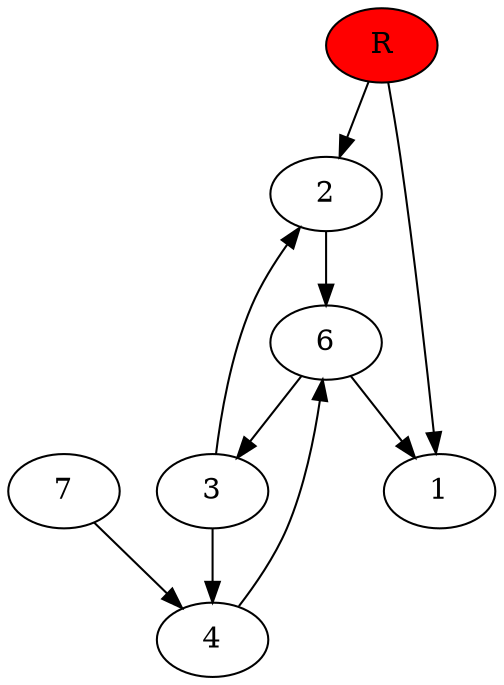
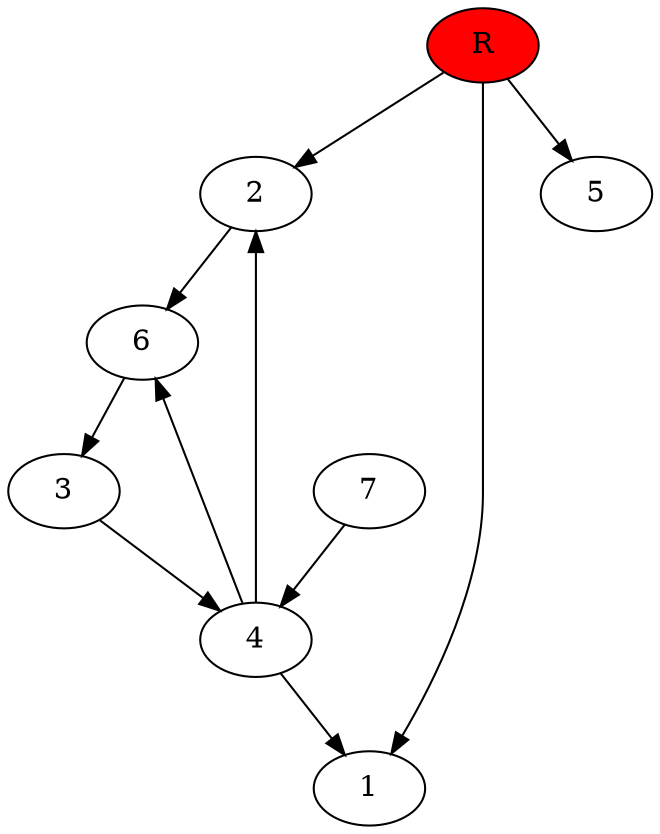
node "5": added
edge "3" -> "2": now "4" -> "2"
edge "6" -> "1": now "4" -> "1"
